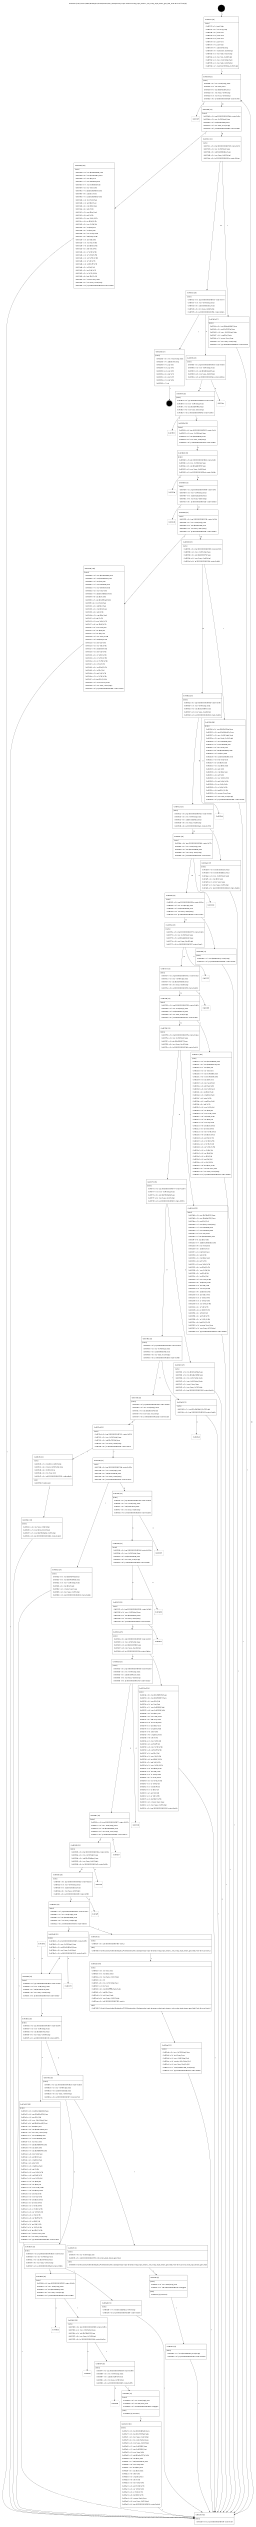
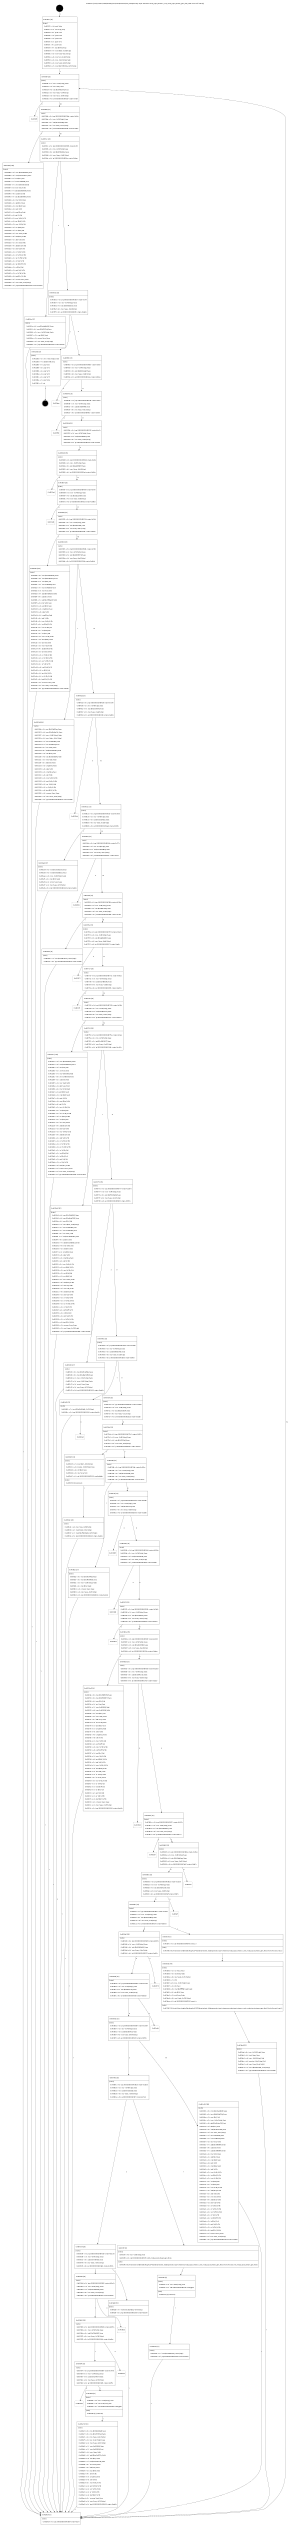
edge "0x401e4d" -> "0x4018e9 [25]": reversed
